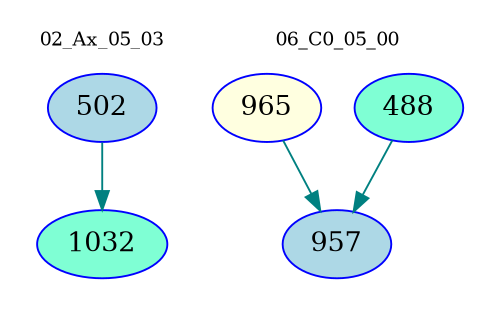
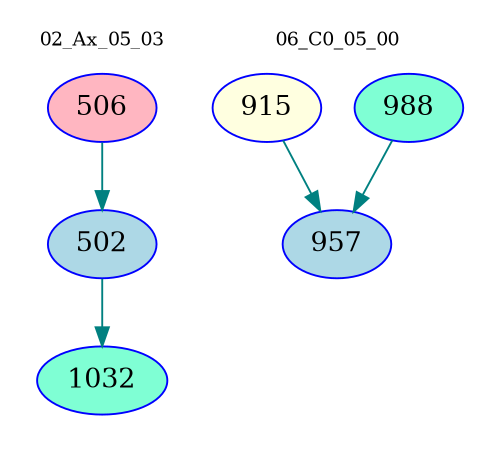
node "506": added
node "965": label "965" -> "915"
node "488": label "488" -> "988"
